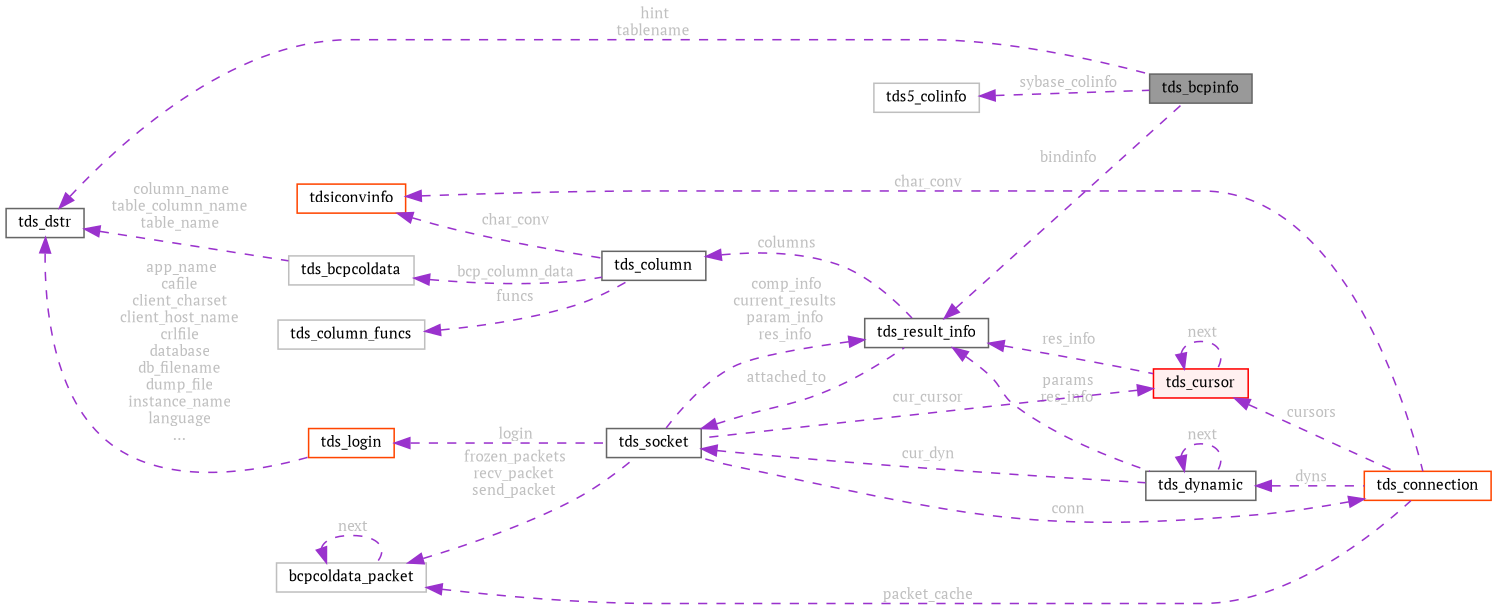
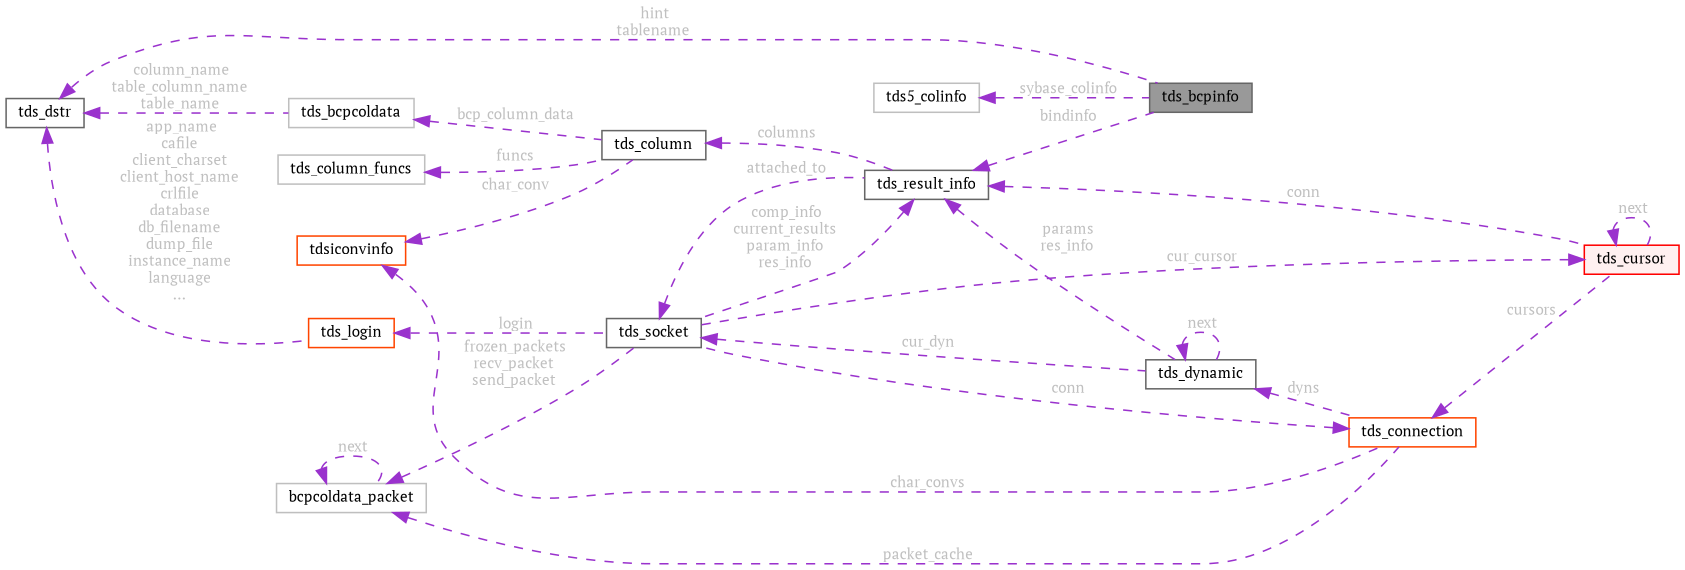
edge "tds_connection" -> "tdsiconvinfo": label " char_conv" -> " char_convs"
edge "tds_cursor" -> "tds_result_info": label " res_info" -> " conn"
edge "tds_connection" -> "tds_cursor": reversed
